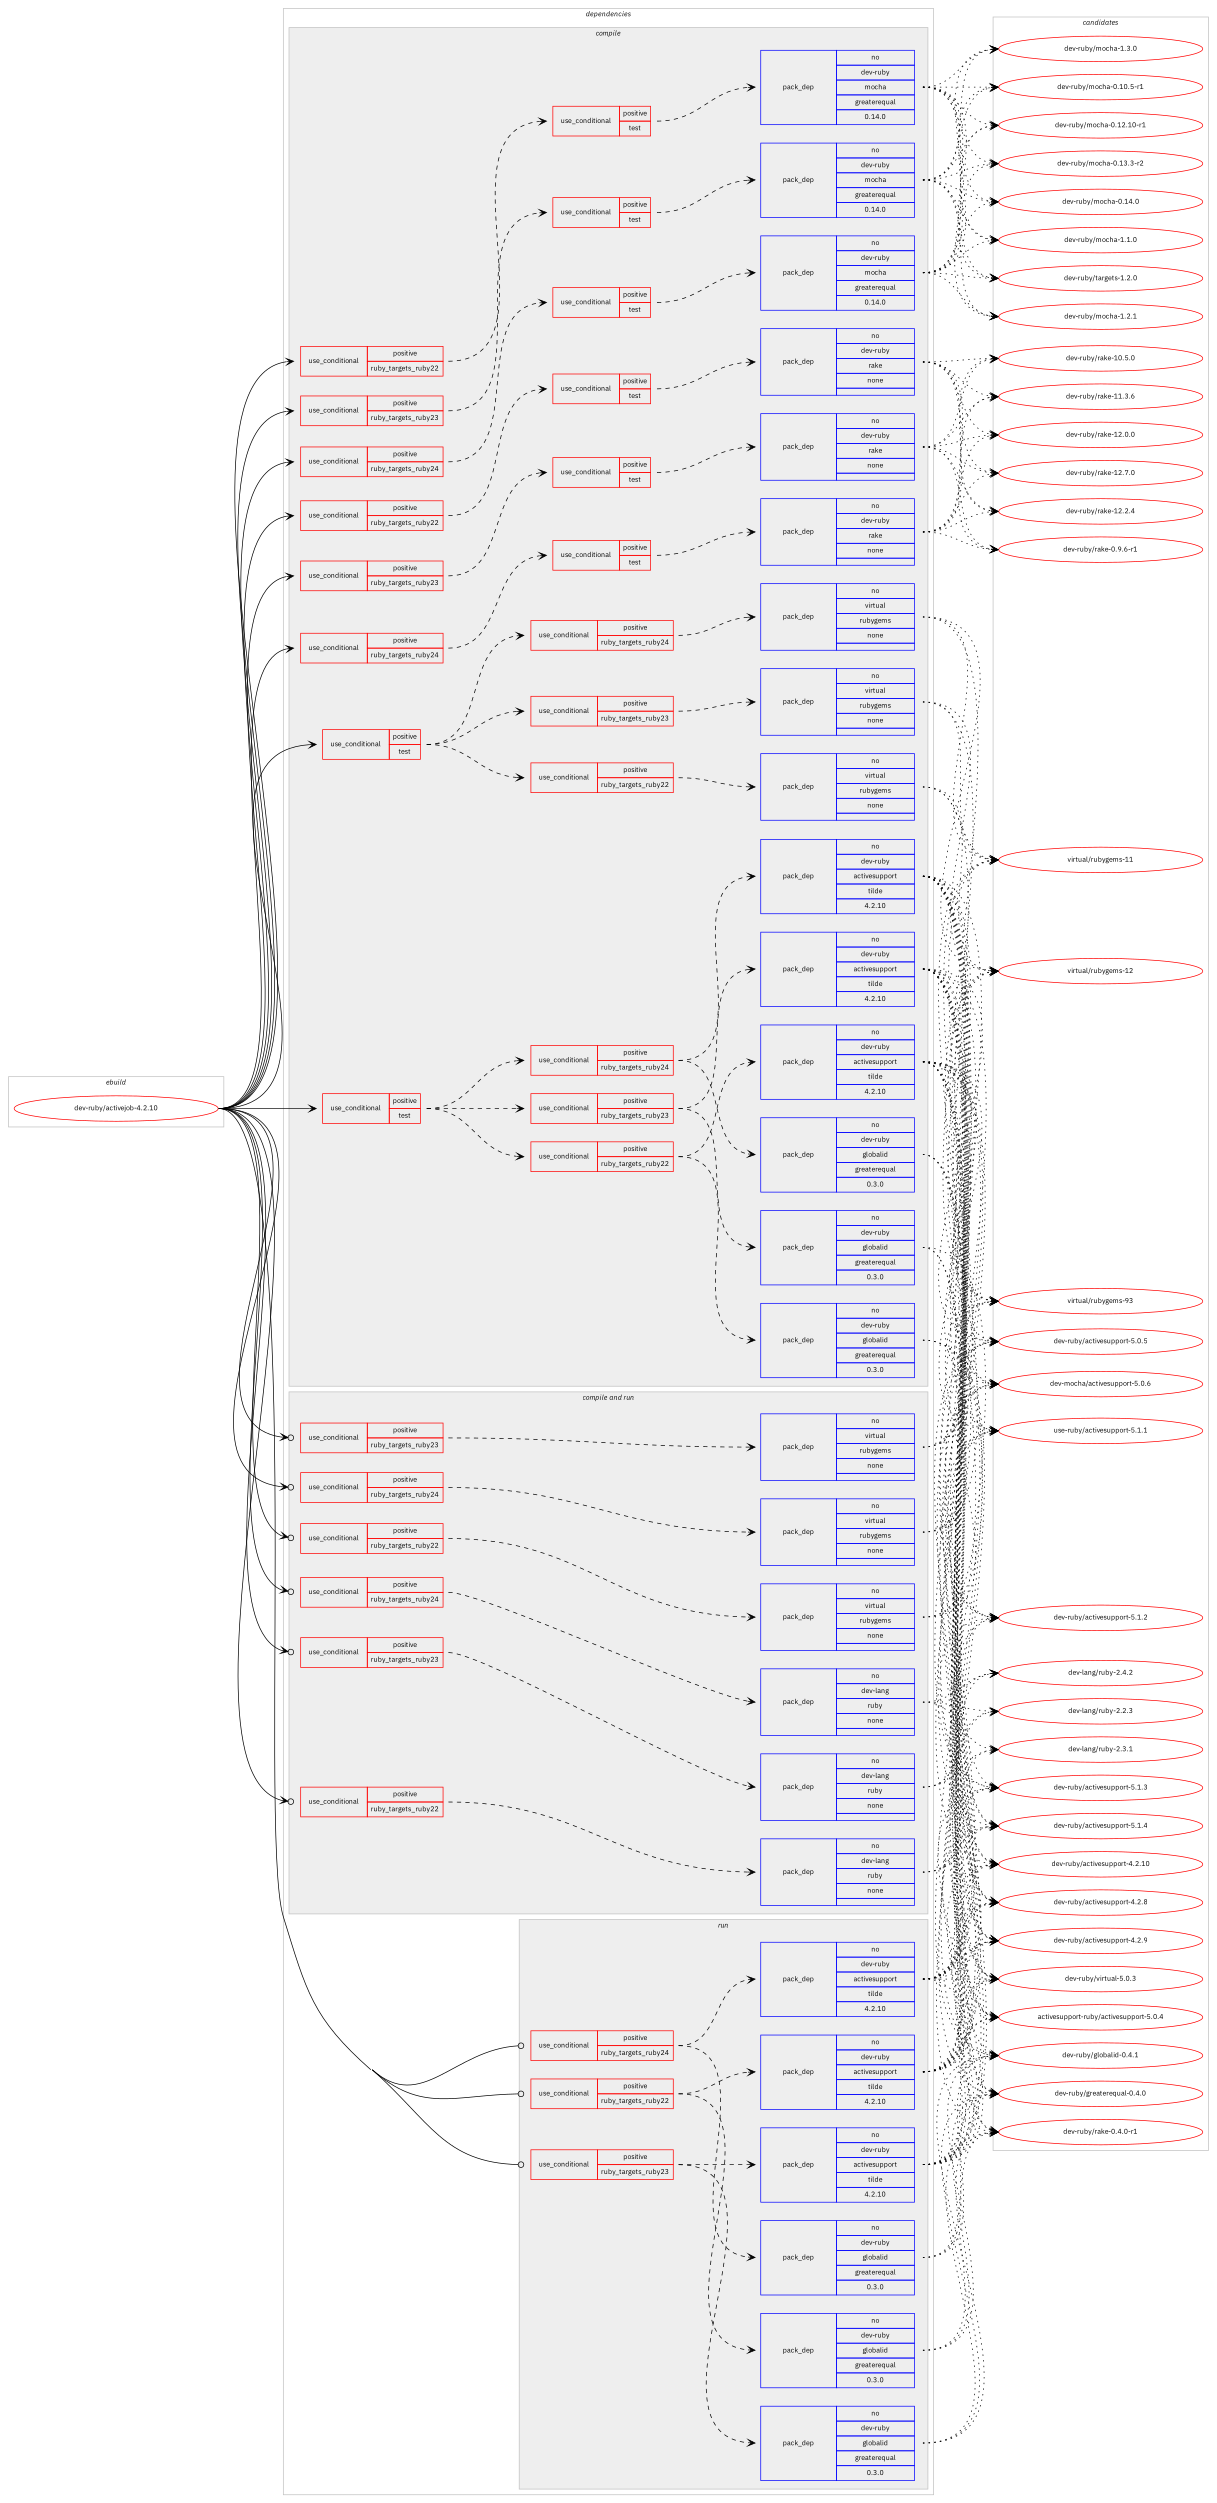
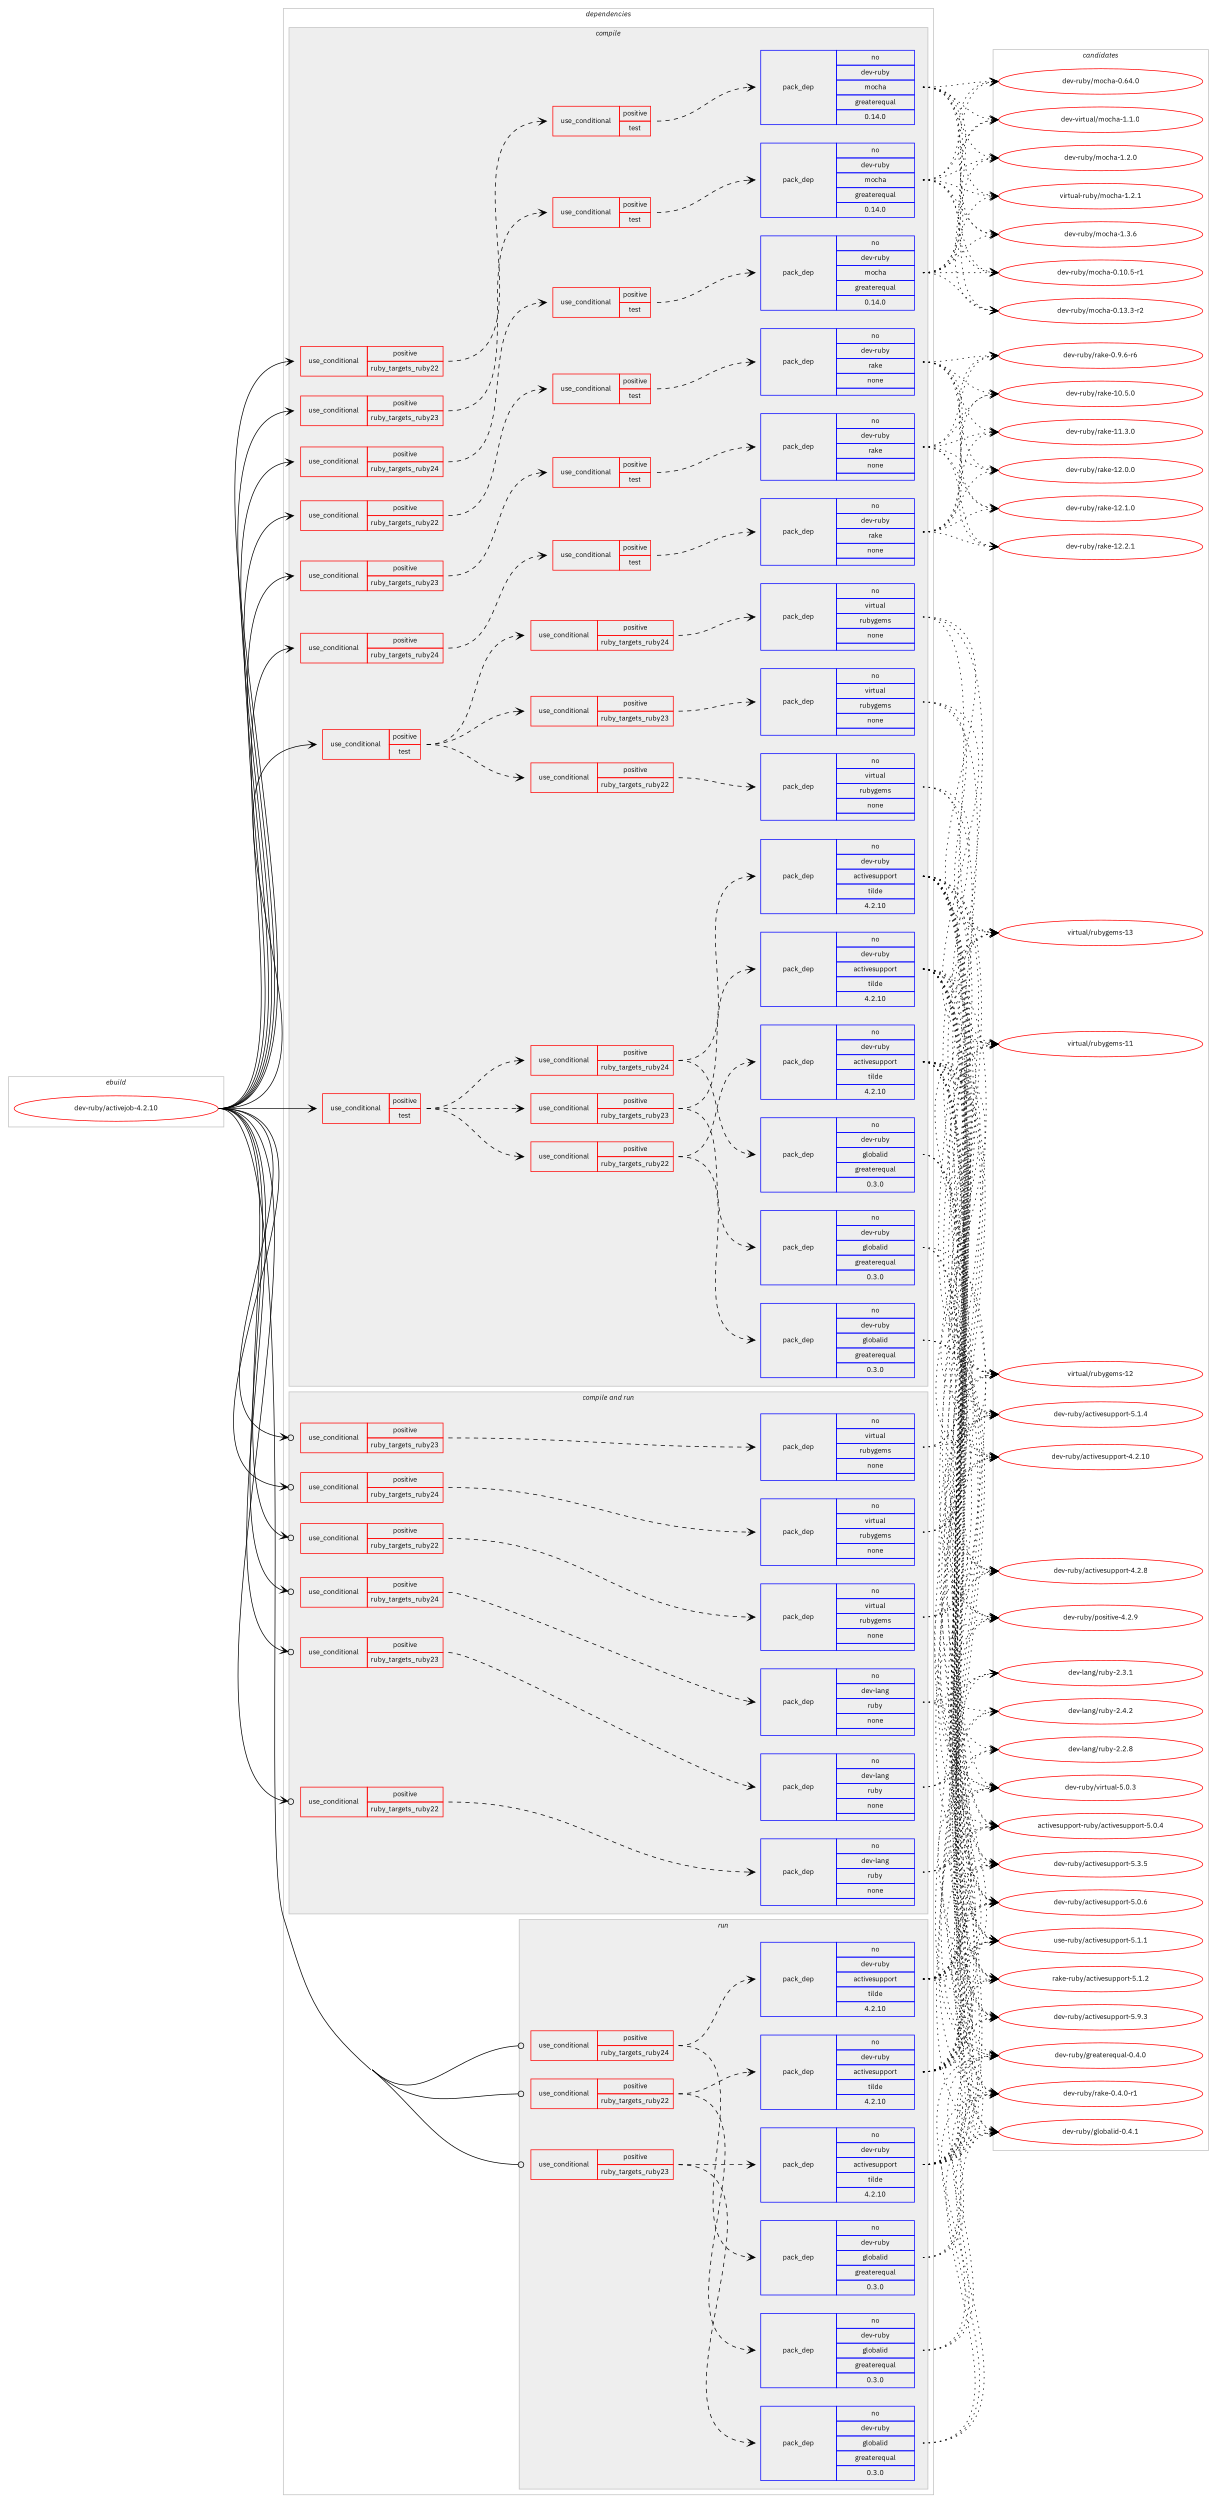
node "dev-ruby/mocha-1.3.0": label "dev-ruby/mocha-1.3.0" -> "dev-ruby/mocha-1.3.6"
node "dev-ruby/mocha-0.12.10-r1": removed
node "dev-ruby/mocha-0.14.0": label "dev-ruby/mocha-0.14.0" -> "dev-ruby/mocha-0.64.0"
node "dev-ruby/mocha-1.1.0": label "dev-ruby/mocha-1.1.0" -> "dev-virtual/mocha-1.1.0"
node "dev-ruby/targets-1.2.0": label "dev-ruby/targets-1.2.0" -> "dev-ruby/mocha-1.2.0"
node "dev-ruby/mocha-1.2.1": label "dev-ruby/mocha-1.2.1" -> "virtual-ruby/mocha-1.2.1"
node "dev-ruby/rake-11.3.6": label "dev-ruby/rake-11.3.6" -> "dev-ruby/rake-11.3.0"
node "dev-ruby/rake-12.7.0": label "dev-ruby/rake-12.7.0" -> "dev-ruby/rake-12.1.0"
node "dev-ruby/rake-12.2.4": label "dev-ruby/rake-12.2.4" -> "dev-ruby/rake-12.2.1"
node "dev-ruby/rake-0.9.6-r1": label "dev-ruby/rake-0.9.6-r1" -> "dev-ruby/rake-0.9.6-r6"
node "virtual/rubygems-93": label "virtual/rubygems-93" -> "virtual/rubygems-13"
node "dev-ruby/activesupport-5.0.5": label "dev-ruby/activesupport-5.0.5" -> "dev-ruby/activesupport-5.3.5"
node "dev-mocha/activesupport-5.0.6": label "dev-mocha/activesupport-5.0.6" -> "dev-ruby/activesupport-5.0.6"
node "dev-ruby/activesupport-5.1.2": label "dev-ruby/activesupport-5.1.2" -> "rake-ruby/activesupport-5.1.2"
node "dev-lang/ruby-2.2.3": label "dev-lang/ruby-2.2.3" -> "dev-lang/ruby-2.2.8"
node "dev-ruby/activesupport-5.1.3": label "dev-ruby/activesupport-5.1.3" -> "dev-ruby/activesupport-5.9.3"
node "dev-ruby/activesupport-4.2.9": label "dev-ruby/activesupport-4.2.9" -> "dev-ruby/positive-4.2.9"
